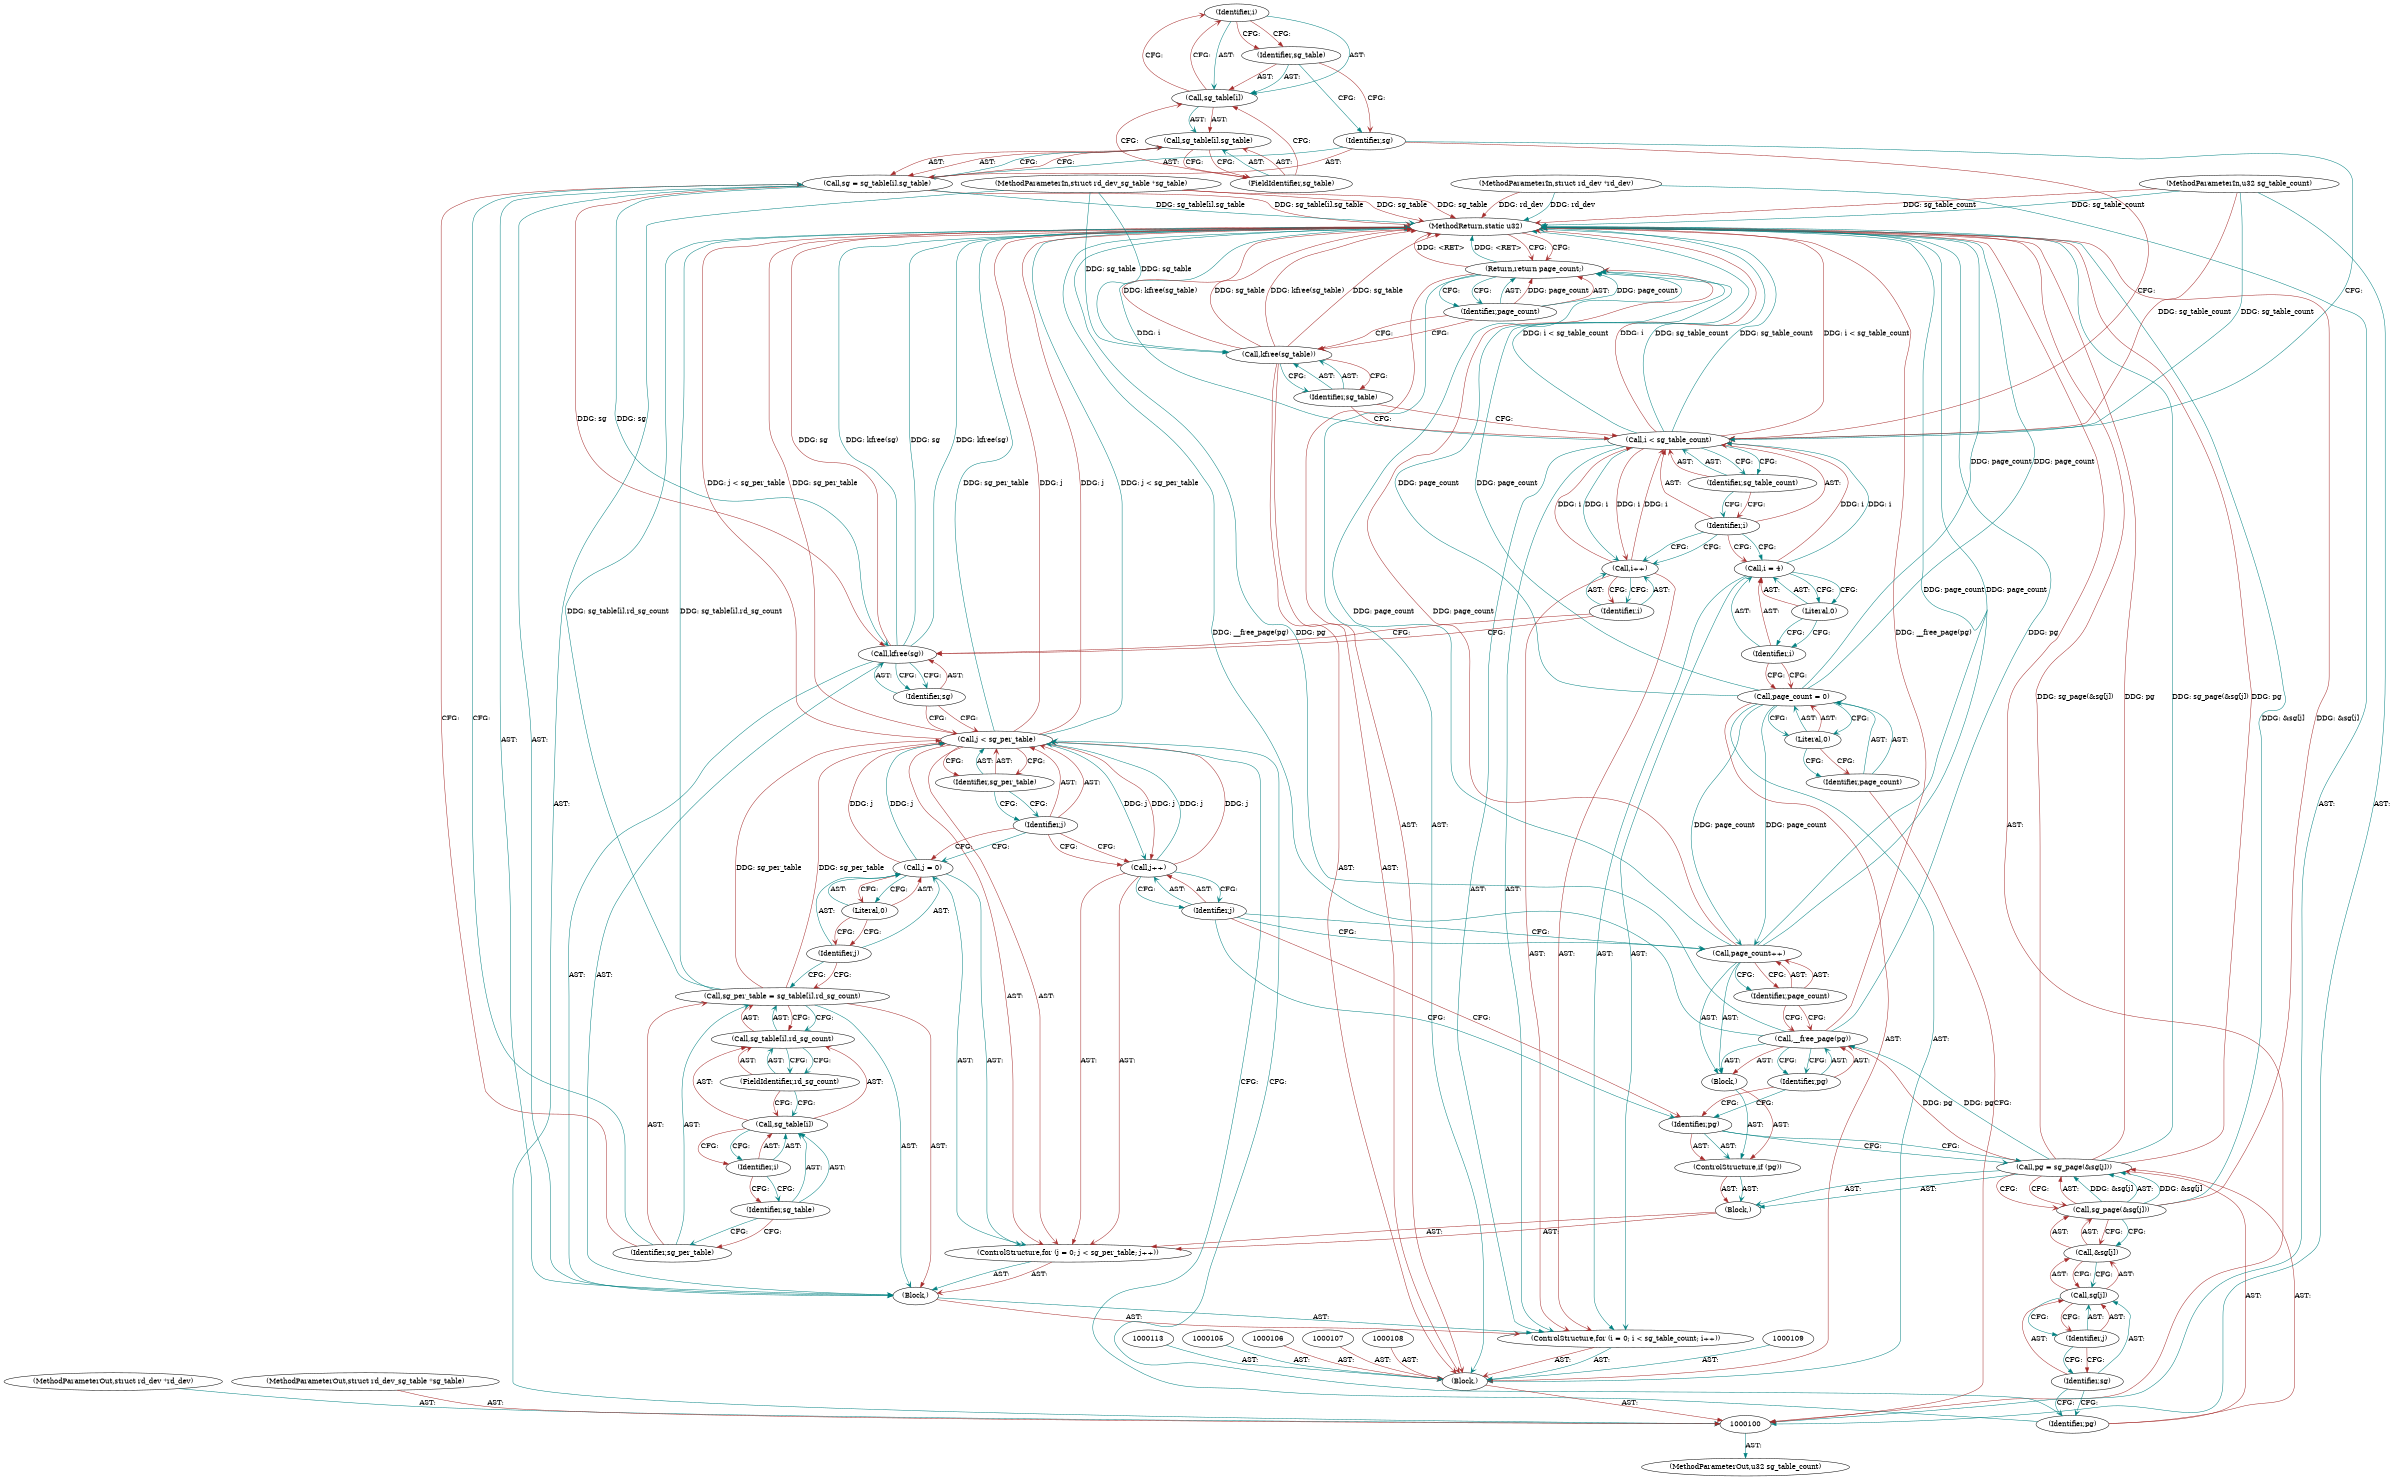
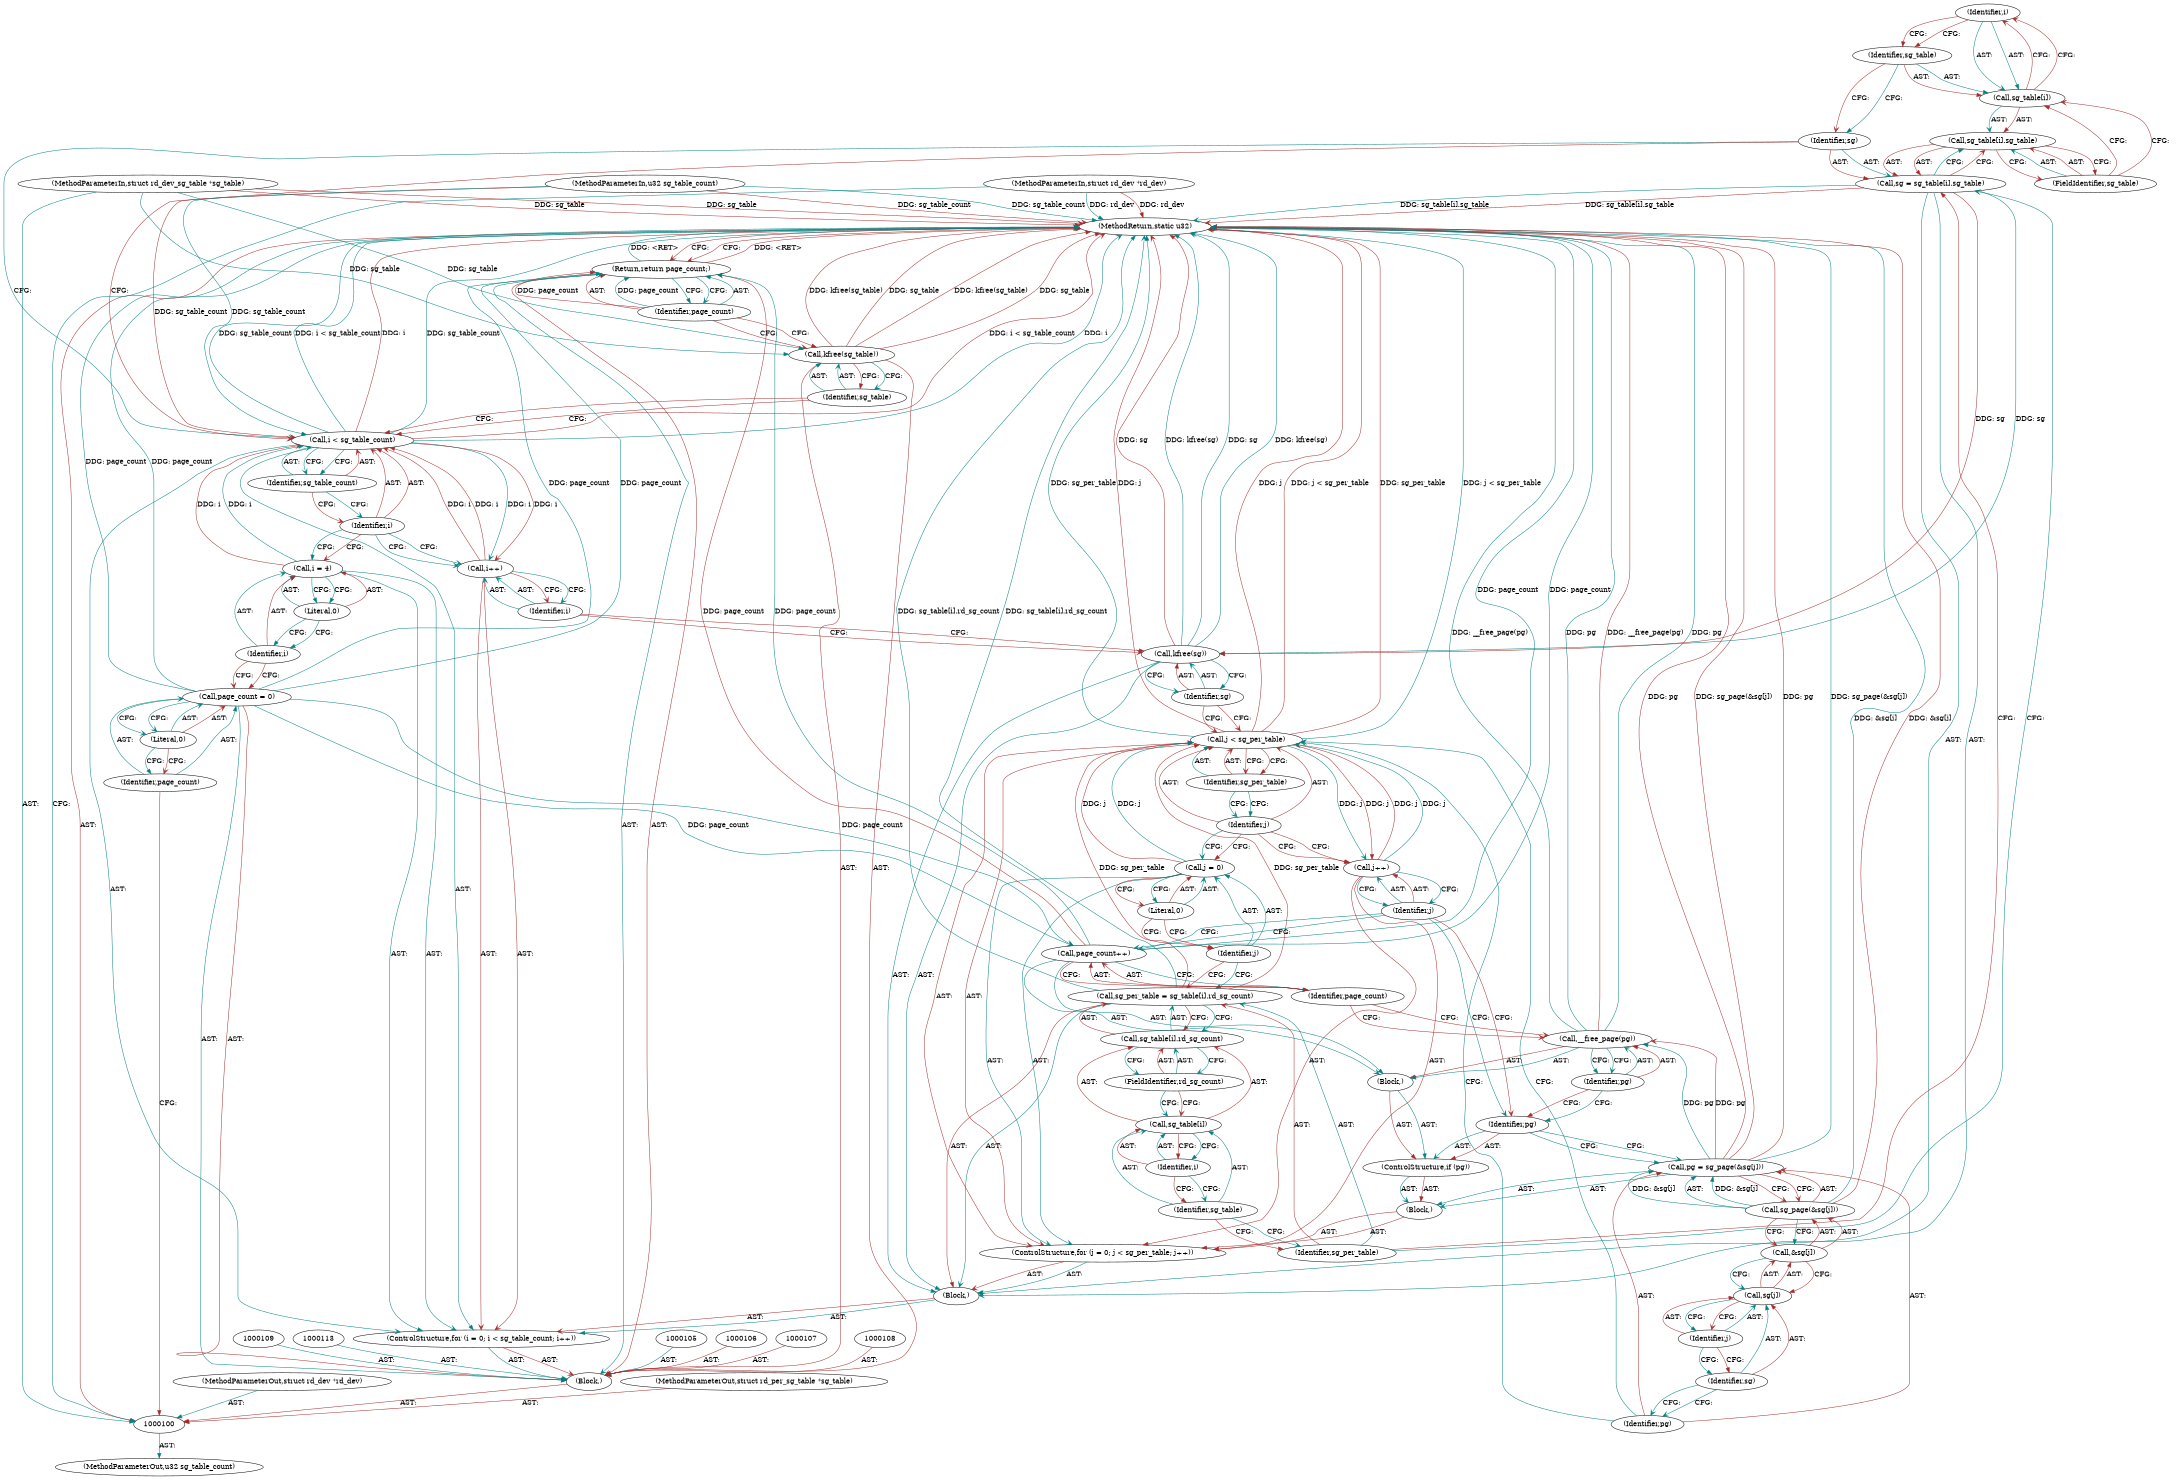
edge "(MethodParameterIn,struct rd_dev *rd_dev)" -> "1000100": label "AST: " -> "CFG: "
edge "(MethodParameterIn,u32 sg_table_count)" -> "1000100": removed, label "AST:"
node "(MethodParameterOut,struct rd_dev_sg_table *sg_table)": label "(MethodParameterOut,struct rd_dev_sg_table *sg_table)" -> "(MethodParameterOut,struct rd_per_sg_table *sg_table)"
edge "(MethodParameterOut,struct rd_dev *rd_dev)" -> "1000100": arrowhead vee -> normal
